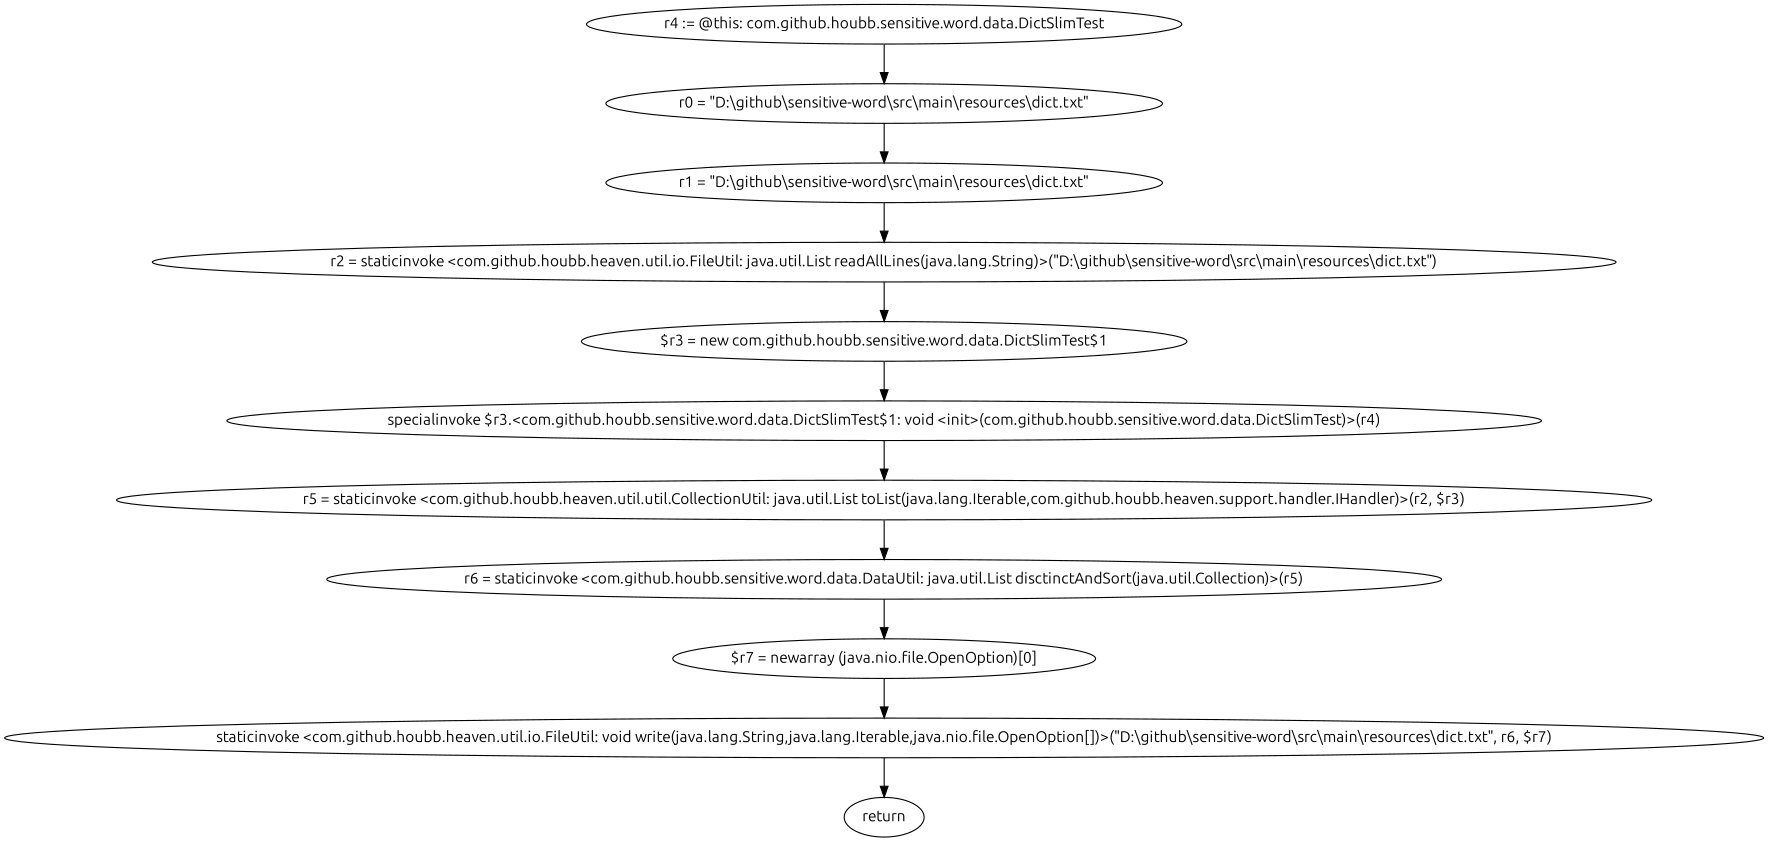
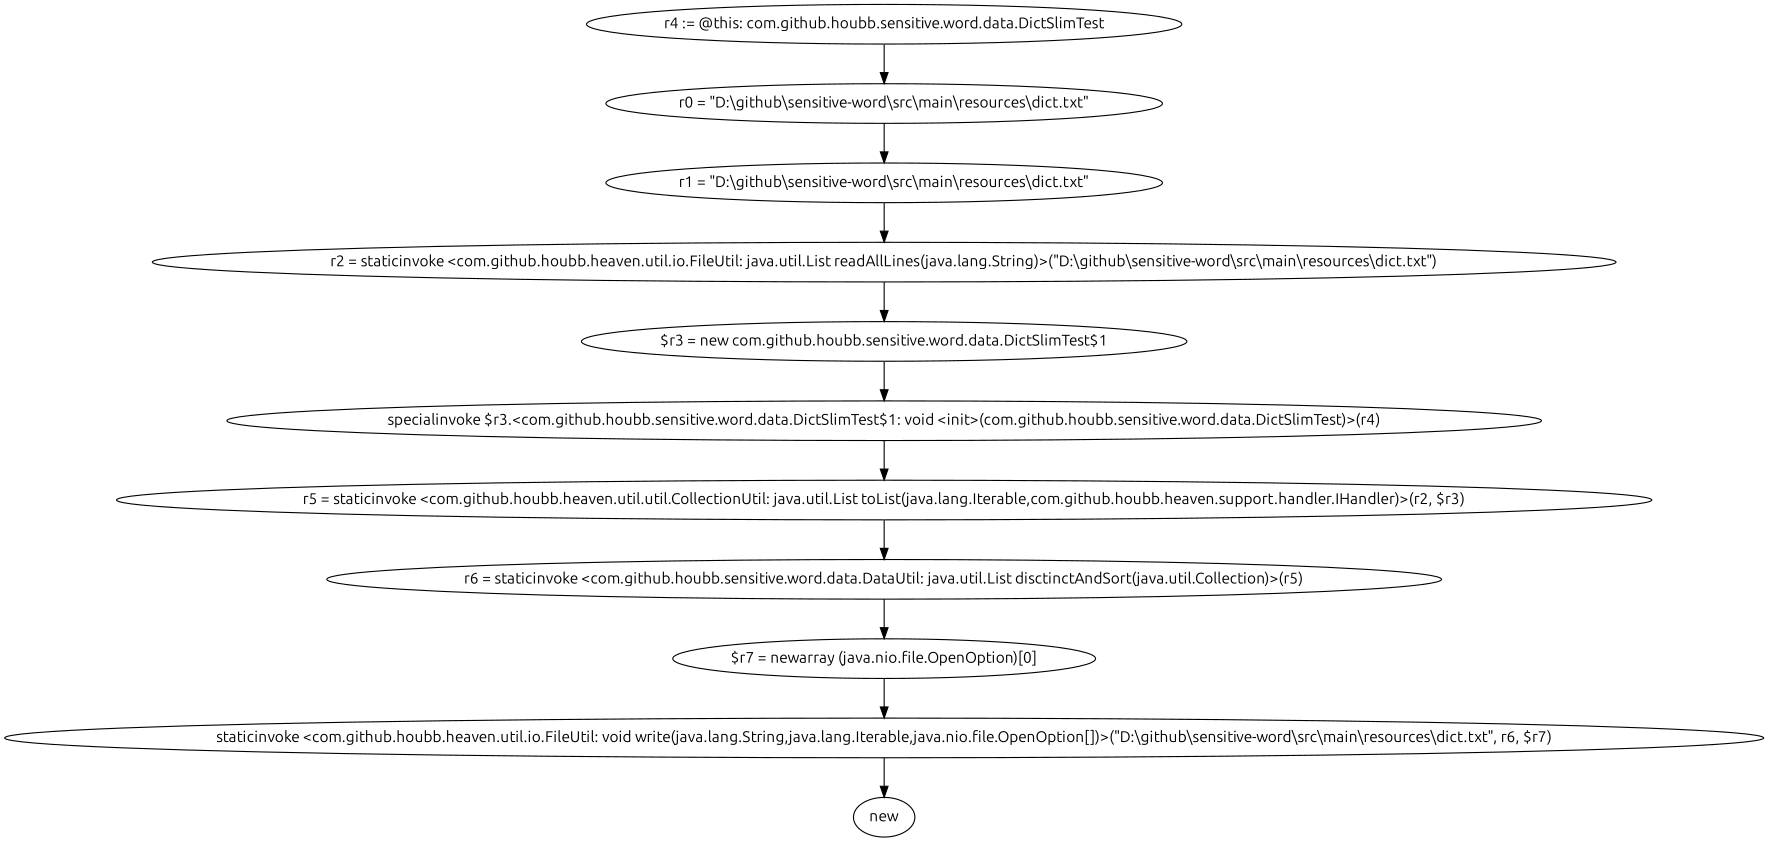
node "return": label "return" -> "new"
